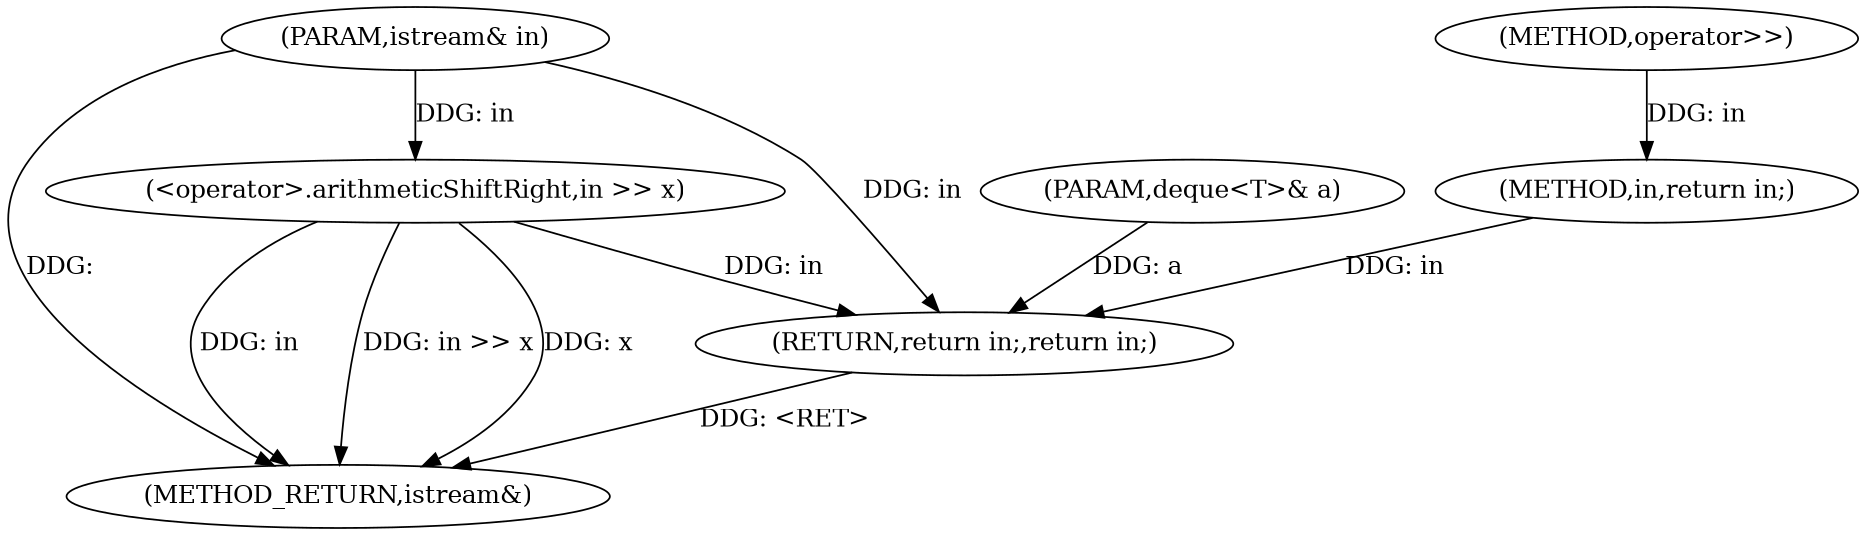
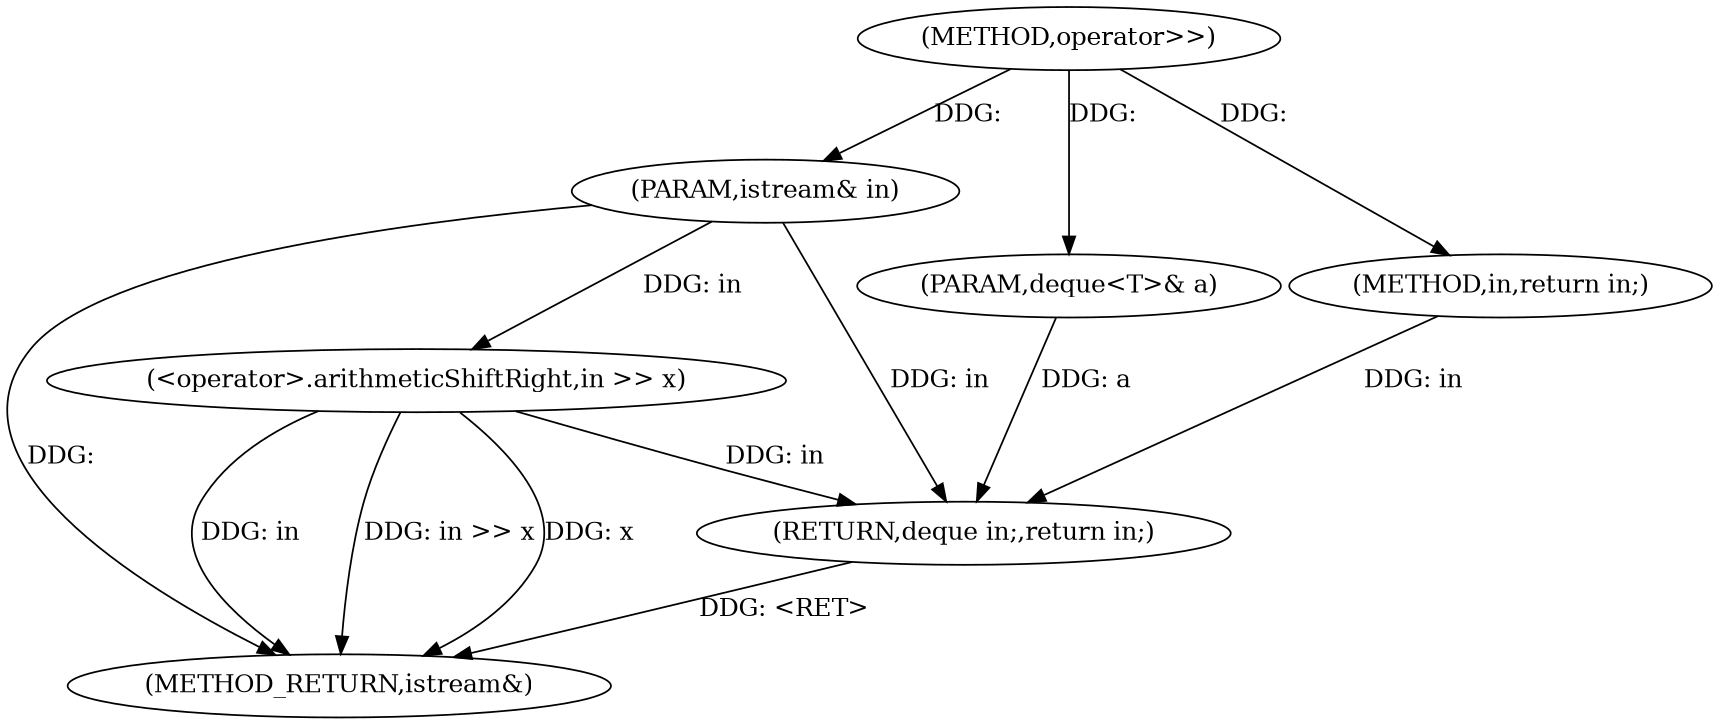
edge "(METHOD,operator>>)" -> "(PARAM,istream& in)": added, label "DDG:"
edge "(METHOD,operator>>)" -> "(METHOD,in,return in;)": label "DDG: in" -> "DDG: "
edge "(METHOD,operator>>)" -> "(PARAM,deque<T>& a)": added, label "DDG:"
node "(RETURN,return in;,return in;)": label "(RETURN,return in;,return in;)" -> "(RETURN,deque in;,return in;)"
